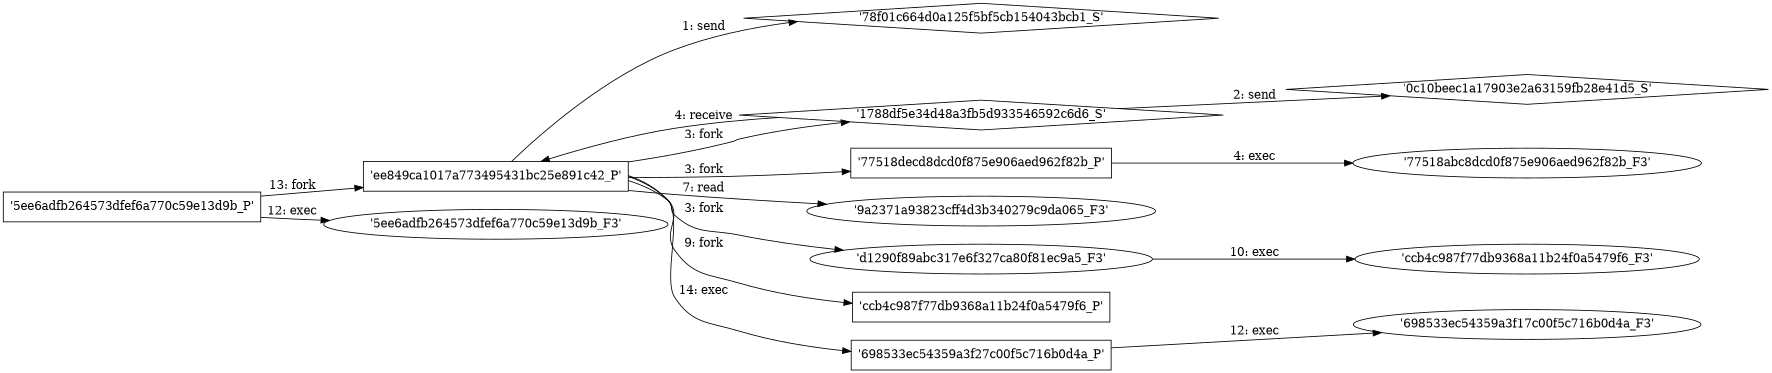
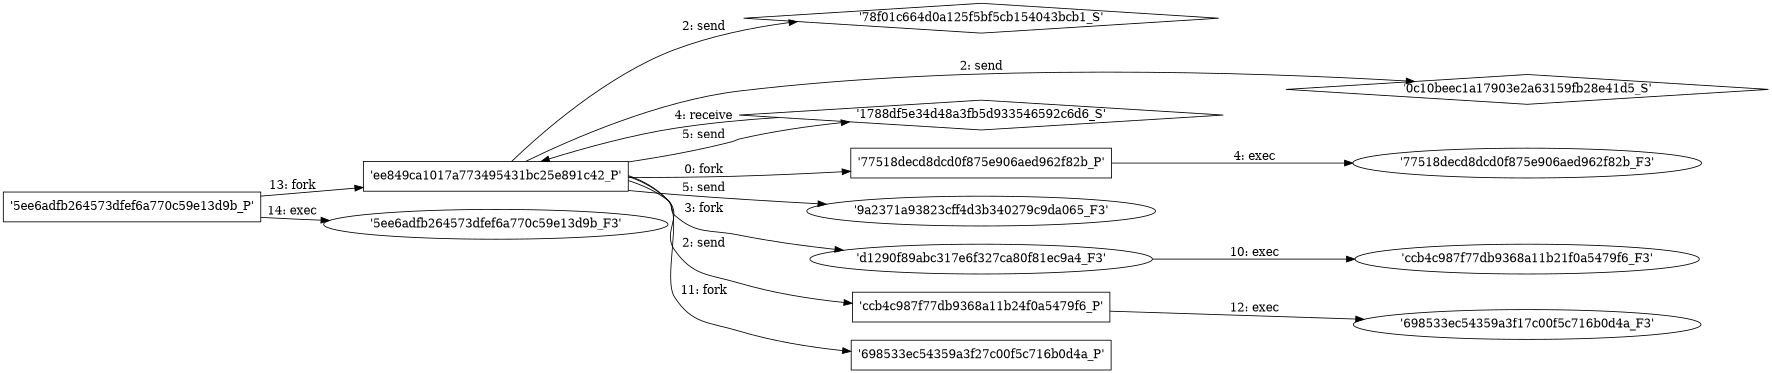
edge "'ee849ca1017a773495431bc25e891c42_P'" -> "'78f01c664d0a125f5bf5cb154043bcb1_S'": label "1: send" -> "2: send"
edge "'1788df5e34d48a3fb5d933546592c6d6_S'" -> "'0c10beec1a17903e2a63159fb28e41d5_S'": now "'ee849ca1017a773495431bc25e891c42_P'" -> "'0c10beec1a17903e2a63159fb28e41d5_S'"
edge "'ee849ca1017a773495431bc25e891c42_P'" -> "'1788df5e34d48a3fb5d933546592c6d6_S'": label "3: fork" -> "5: send"
node "'77518abc8dcd0f875e906aed962f82b_F3'": label "'77518abc8dcd0f875e906aed962f82b_F3'" -> "'77518decd8dcd0f875e906aed962f82b_F3'"
edge "'ee849ca1017a773495431bc25e891c42_P'" -> "'77518decd8dcd0f875e906aed962f82b_P'": label "3: fork" -> "0: fork"
edge "'ee849ca1017a773495431bc25e891c42_P'" -> "'9a2371a93823cff4d3b340279c9da065_F3'": label "7: read" -> "5: send"
edge "'5ee6adfb264573dfef6a770c59e13d9b_P'" -> "'5ee6adfb264573dfef6a770c59e13d9b_F3'": label "12: exec" -> "14: exec"
edge "'ee849ca1017a773495431bc25e891c42_P'" -> "'ccb4c987f77db9368a11b24f0a5479f6_P'": label "9: fork" -> "2: send"
node "'d1290f89abc317e6f327ca80f81ec9a5_F3'": label "'d1290f89abc317e6f327ca80f81ec9a5_F3'" -> "'d1290f89abc317e6f327ca80f81ec9a4_F3'"
node "'ccb4c987f77db9368a11b24f0a5479f6_F3'": label "'ccb4c987f77db9368a11b24f0a5479f6_F3'" -> "'ccb4c987f77db9368a11b21f0a5479f6_F3'"
edge "'ee849ca1017a773495431bc25e891c42_P'" -> "'698533ec54359a3f27c00f5c716b0d4a_P'": label "14: exec" -> "11: fork"
edge "'698533ec54359a3f27c00f5c716b0d4a_P'" -> "'698533ec54359a3f17c00f5c716b0d4a_F3'": now "'ccb4c987f77db9368a11b24f0a5479f6_P'" -> "'698533ec54359a3f17c00f5c716b0d4a_F3'"
